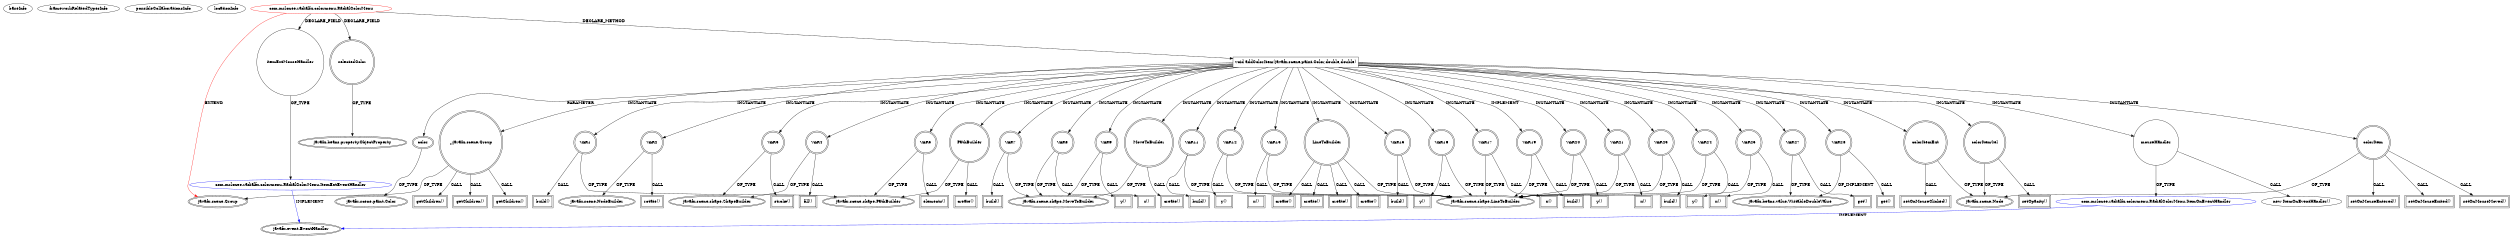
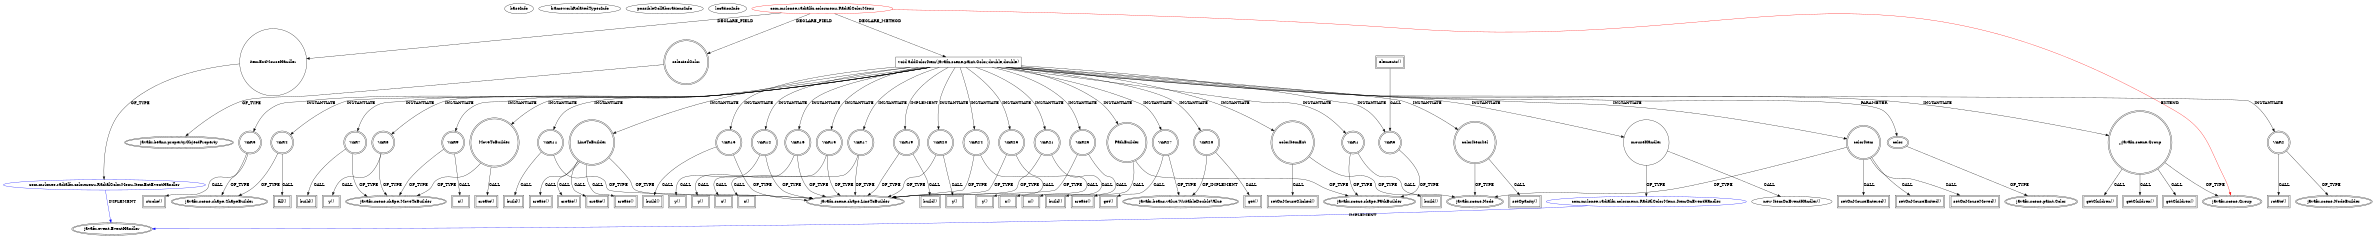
edge "VAR5" -> "elements()": reversed
